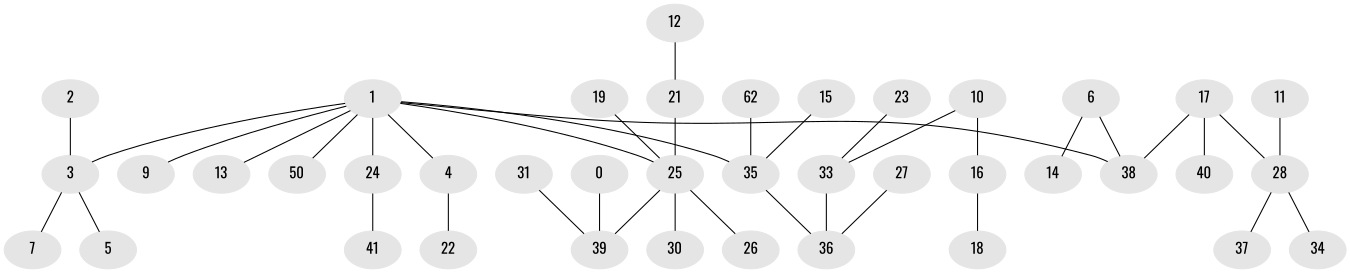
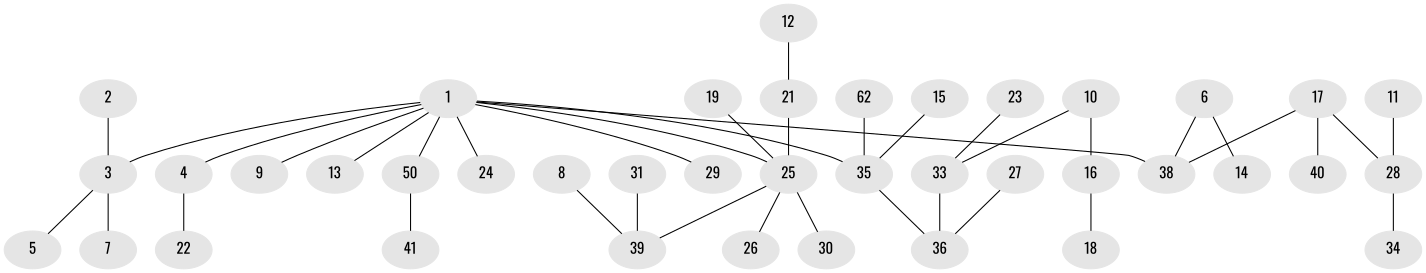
node "0": label "0" -> "8"
node "29": added
edge "24" -- "41": now "50" -- "41"
node "37": removed
